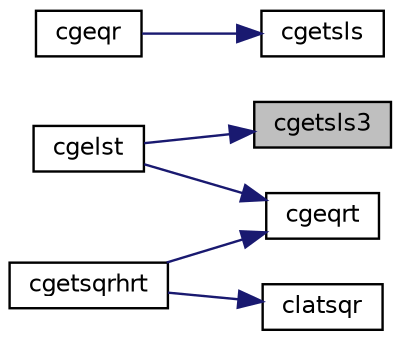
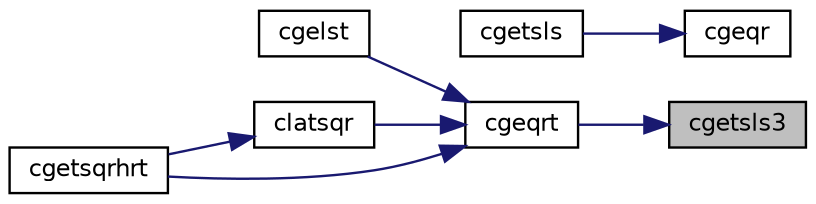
edge "cgeqr" -> "cgetsls": reversed
edge "clatsqr" -> "cgeqrt": added
edge "cgelst" -> "cgetsls3": now "cgeqrt" -> "cgetsls3"
